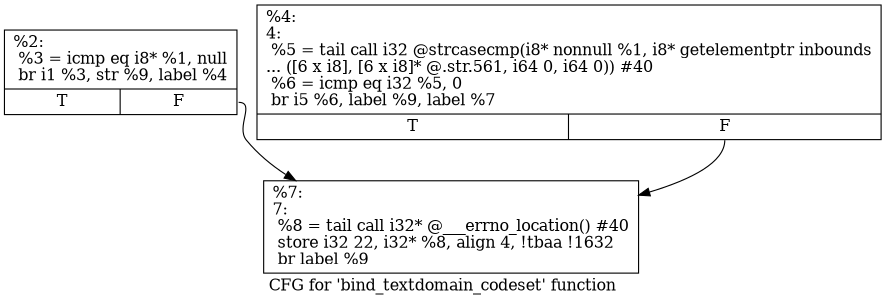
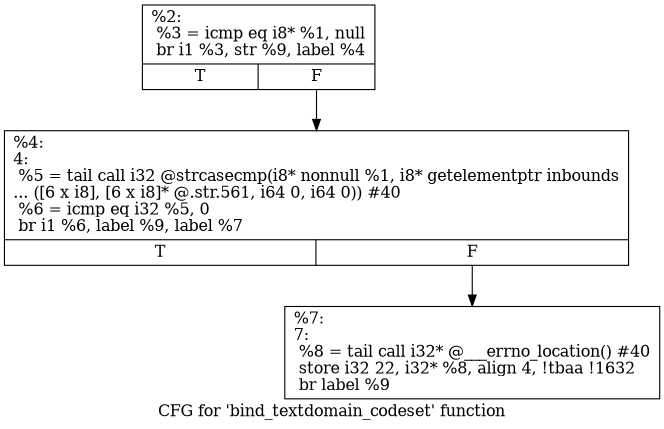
node "%4:": text "br i5 %6, label %9, label %7" -> "br i1 %6, label %9, label %7"
edge "%2:" -> "%7:": now "%2:" -> "%4:"
